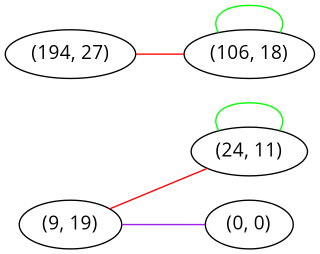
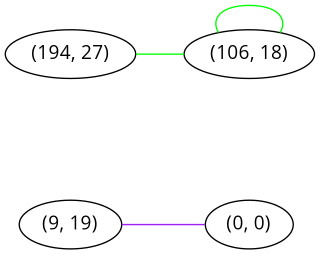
edge "(194, 27)" -- "(106, 18)": color red -> green
node "(24, 11)": removed
